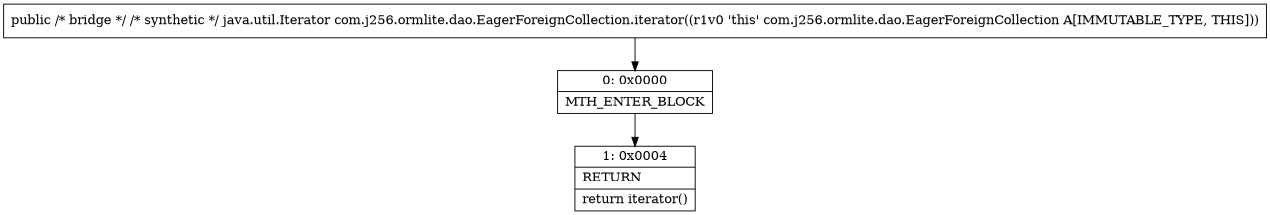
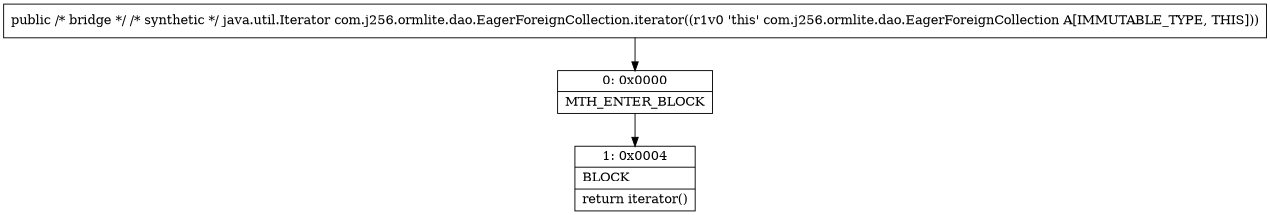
node "1: 0x0004": text "RETURN" -> "BLOCK"
